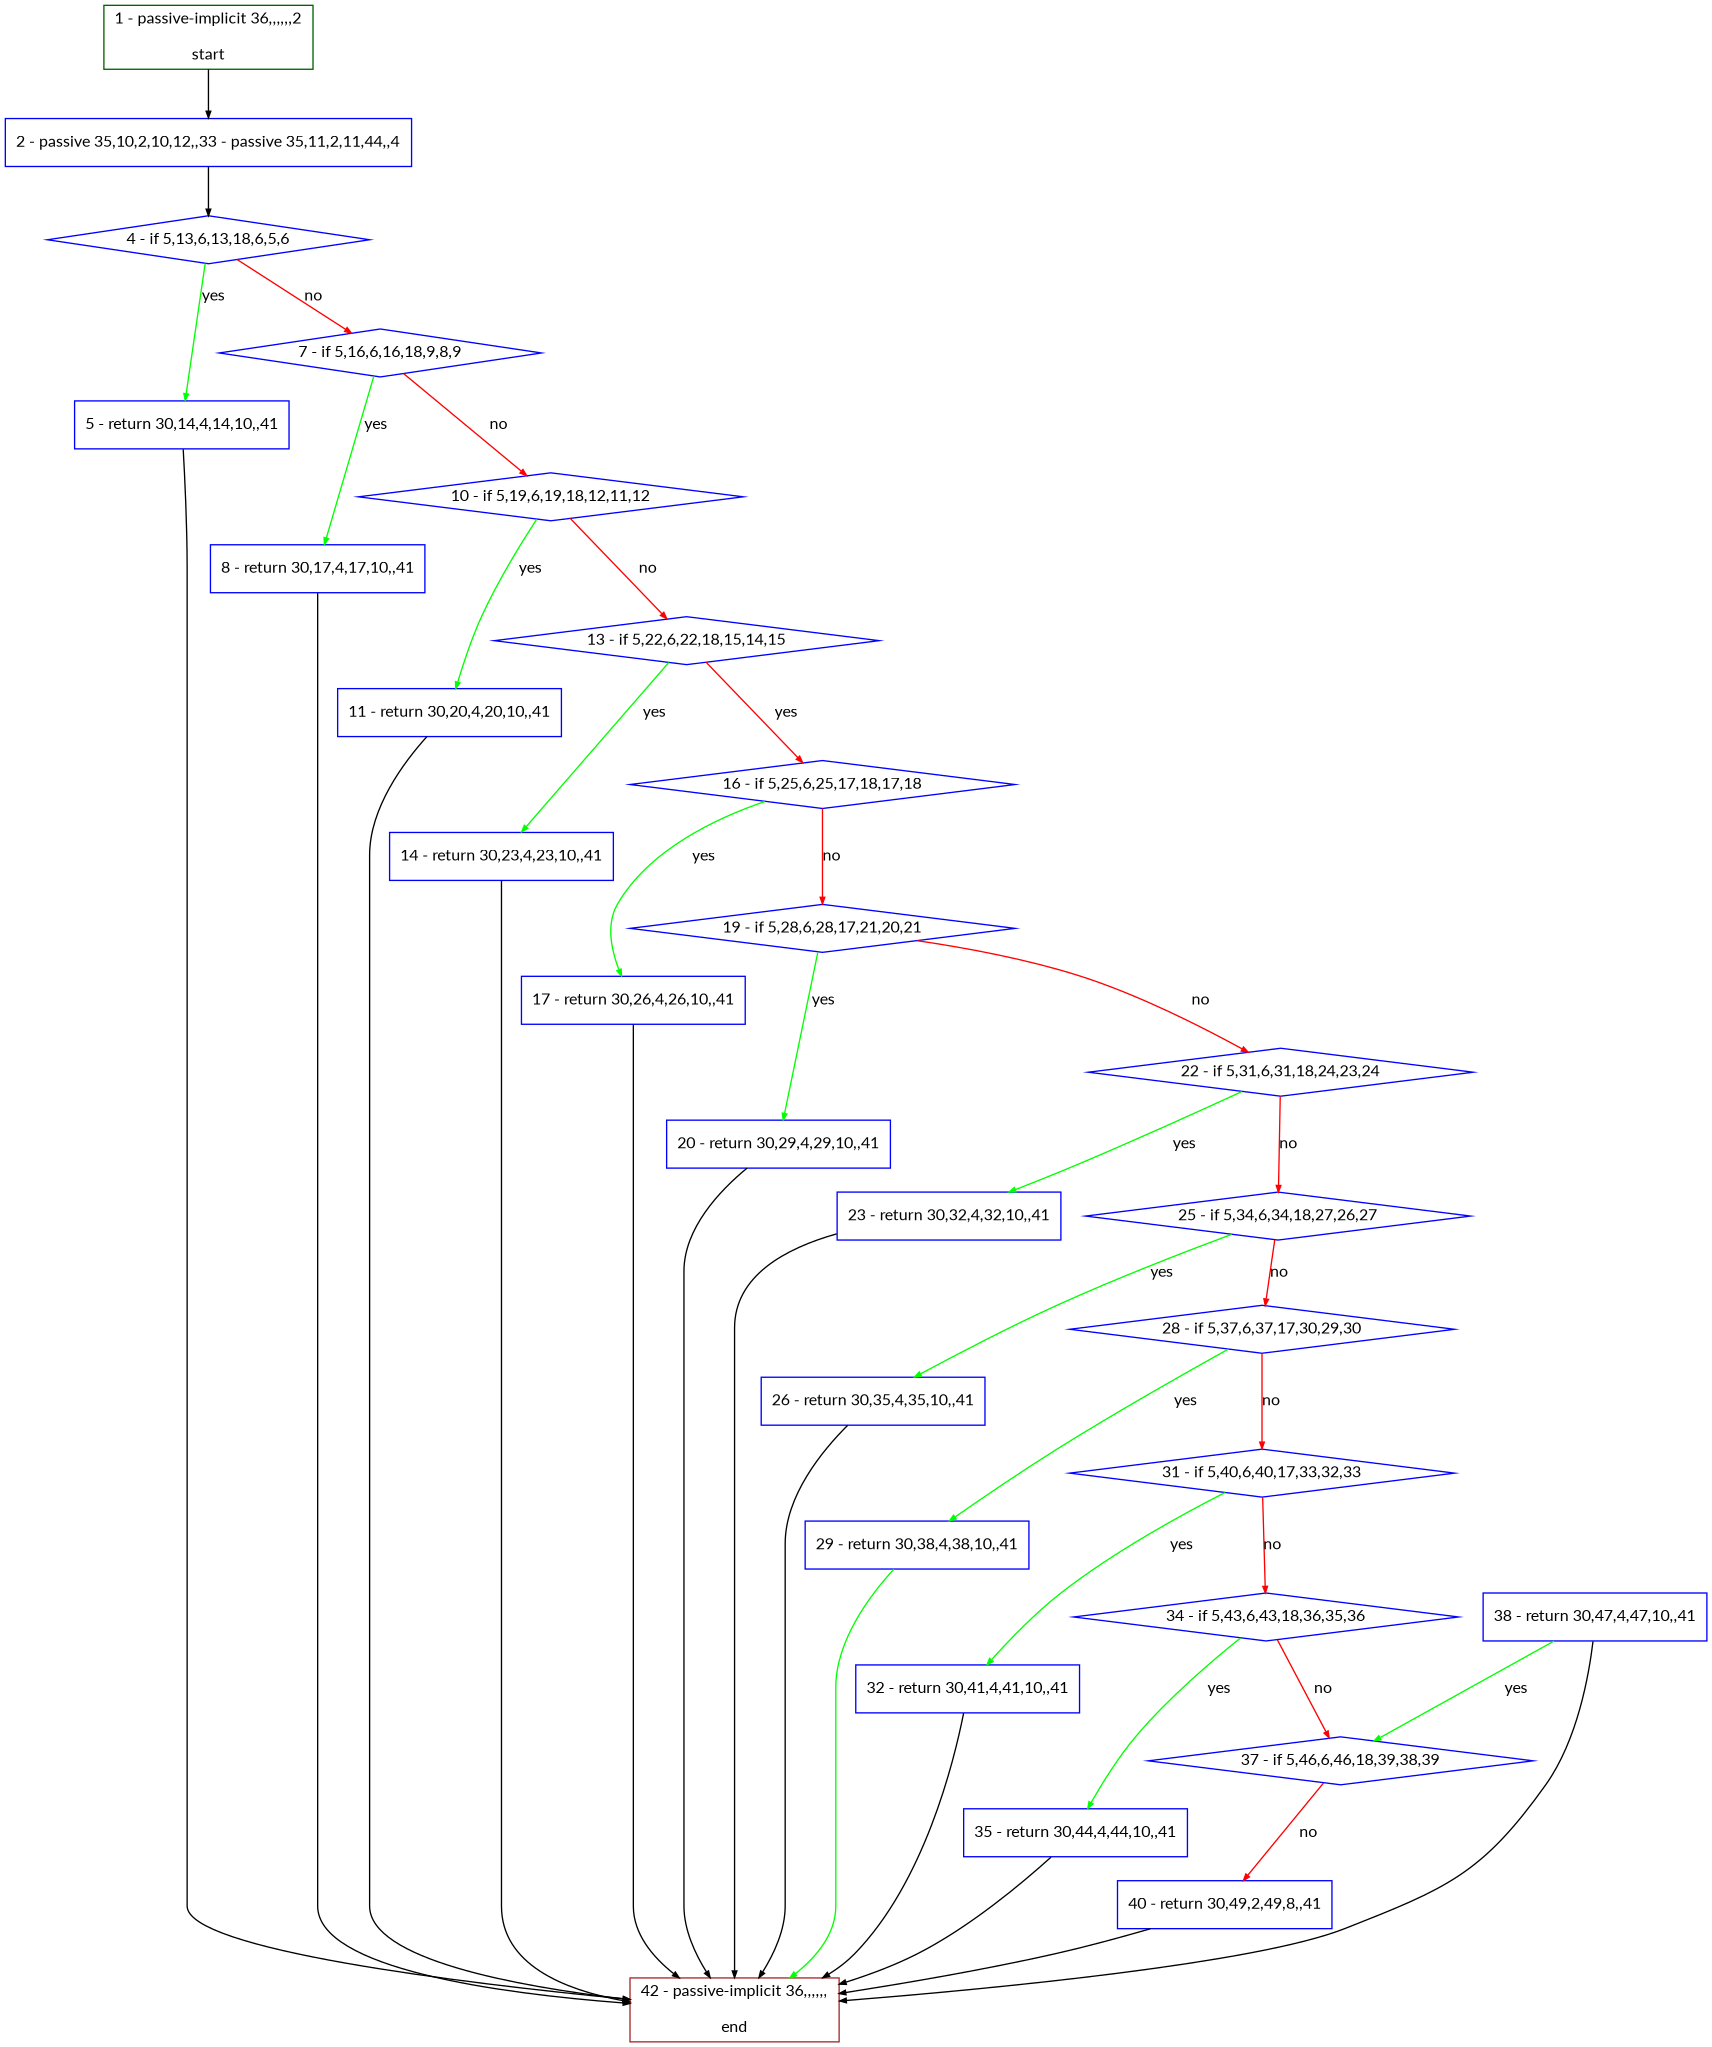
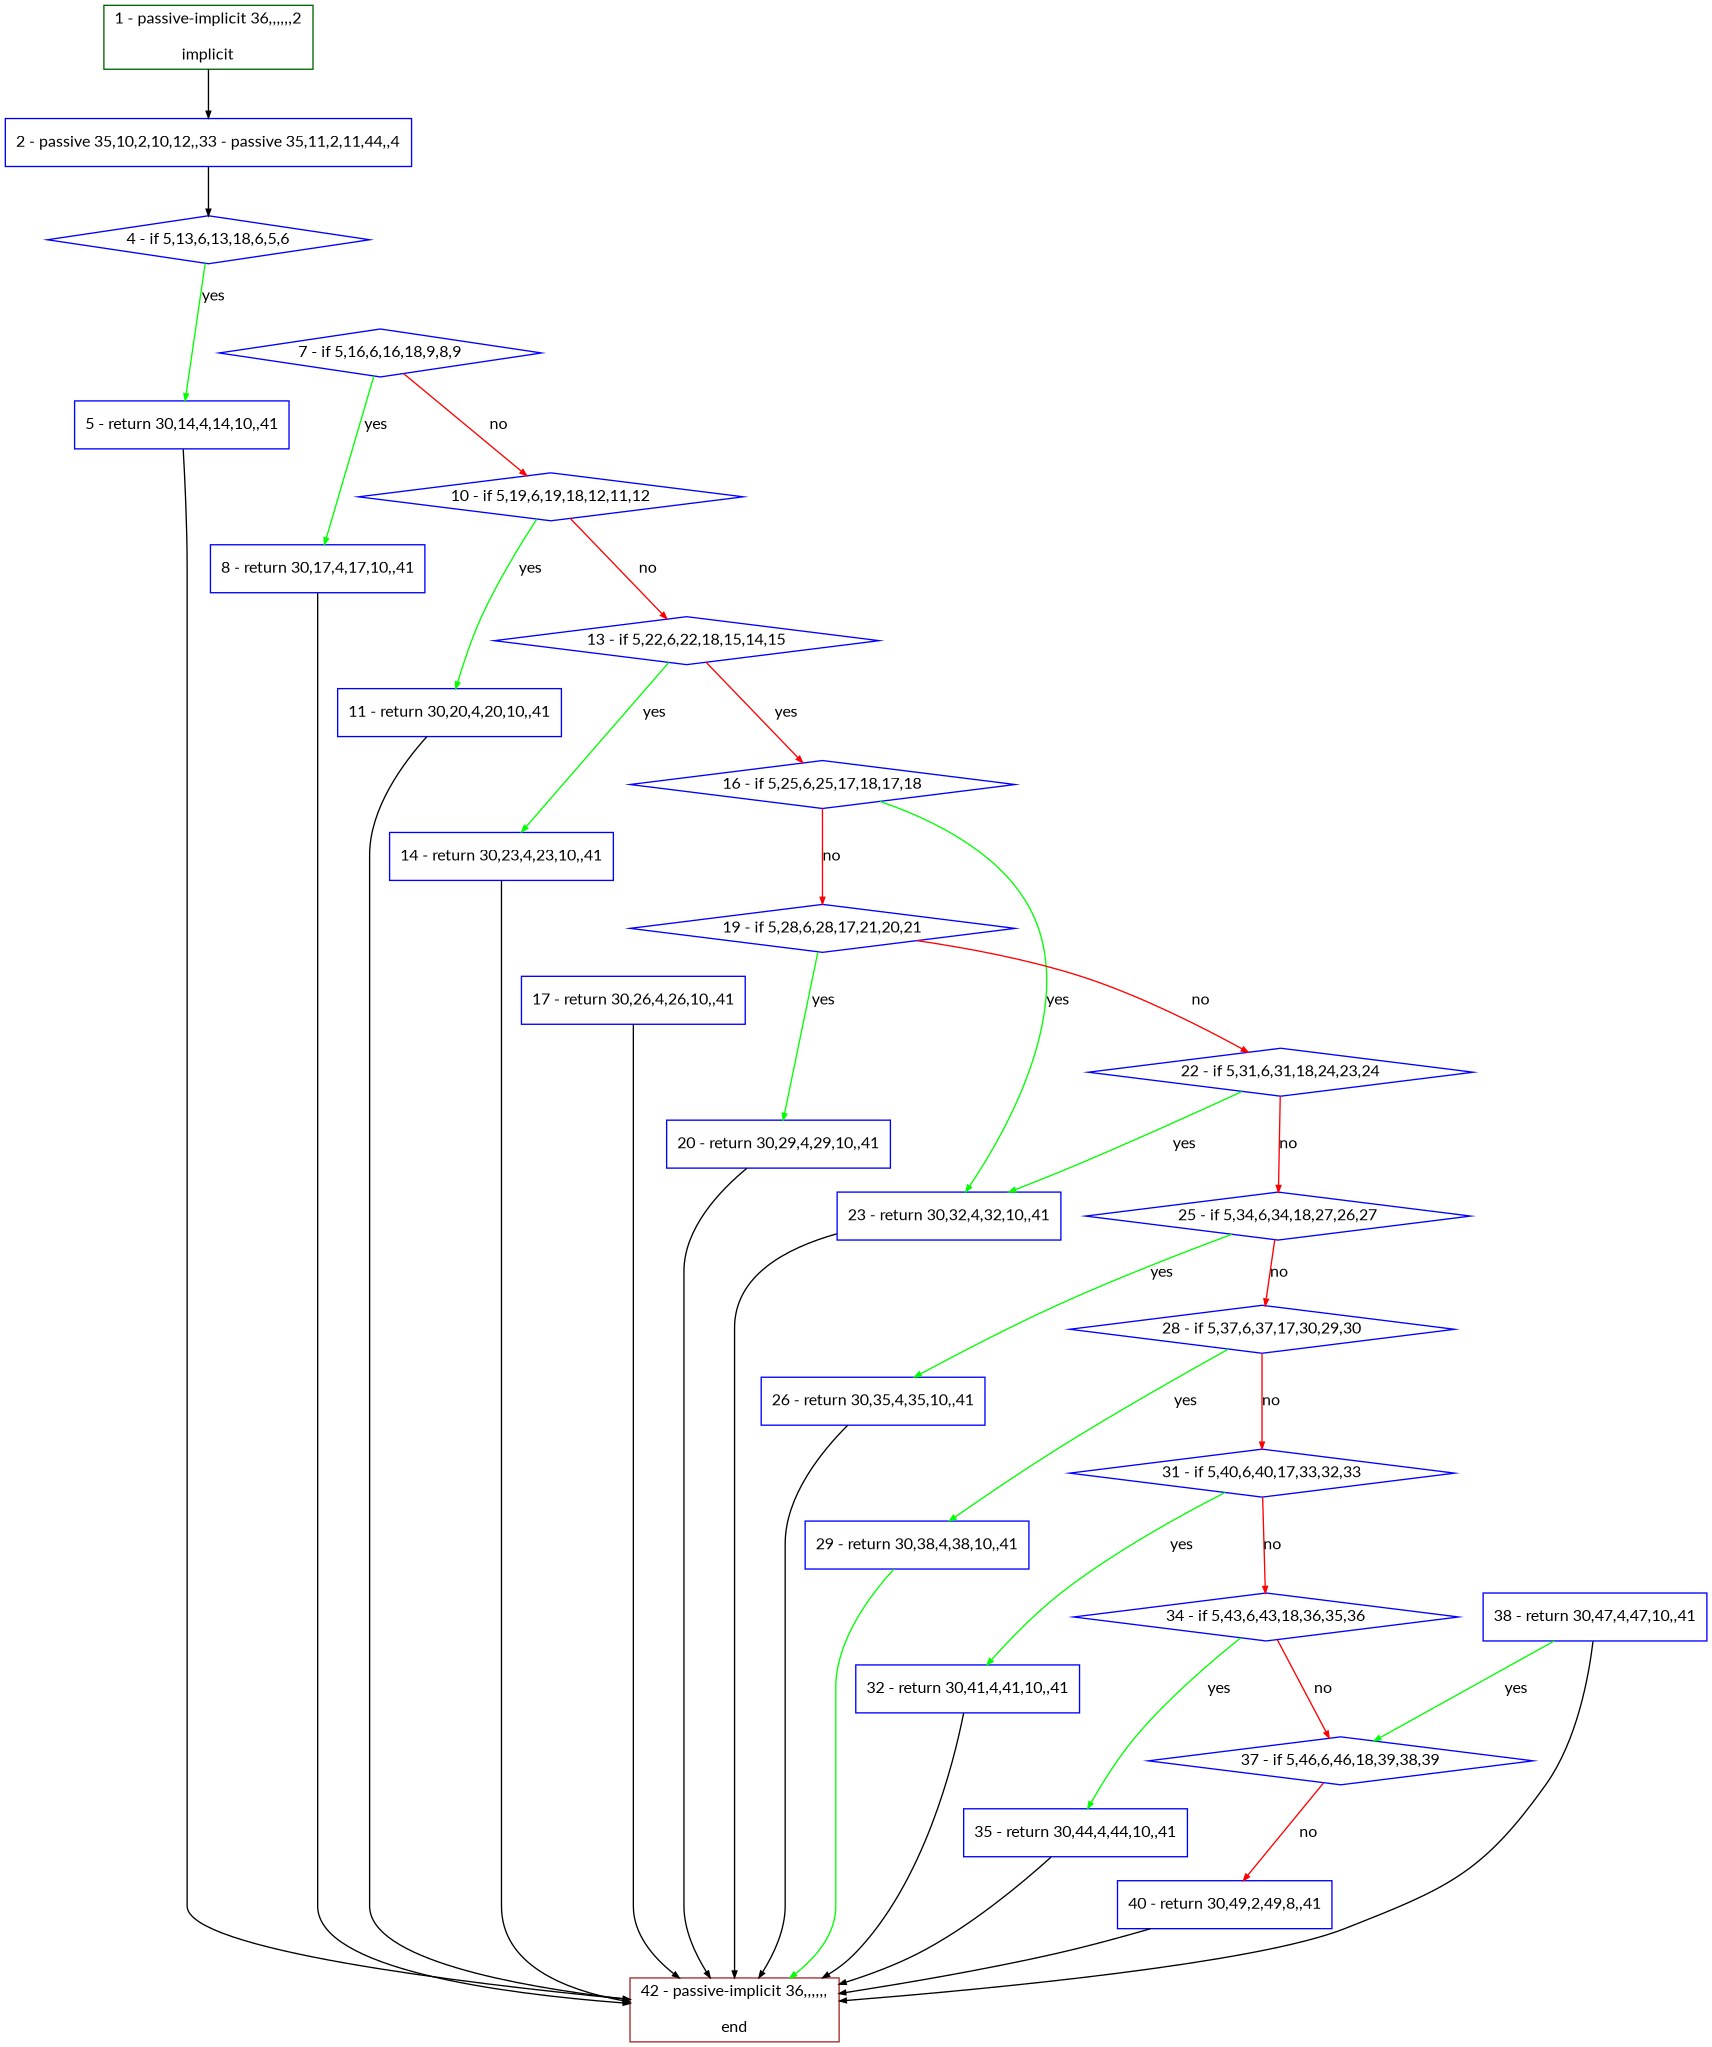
node "1 - passive-implicit 36,,,,,,2 start": label "1 - passive-implicit 36,,,,,,2 start" -> "1 - passive-implicit 36,,,,,,2 implicit"
edge "4 - if 5,13,6,13,18,6,5,6" -> "7 - if 5,16,6,16,18,9,8,9": removed, label "no"
edge "16 - if 5,25,6,25,17,18,17,18" -> "17 - return 30,26,4,26,10,,41": now "16 - if 5,25,6,25,17,18,17,18" -> "23 - return 30,32,4,32,10,,41"
